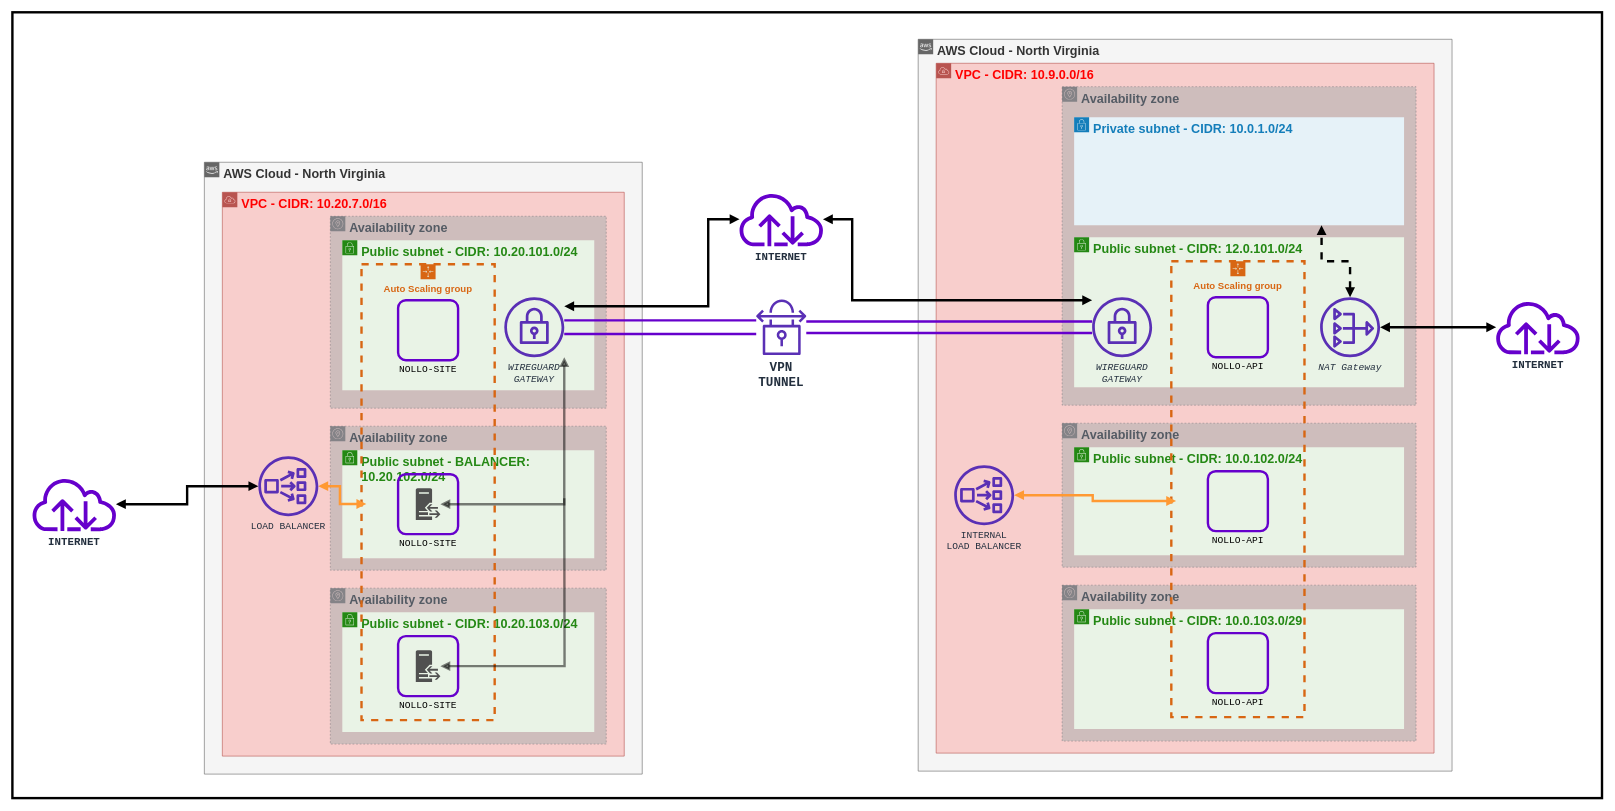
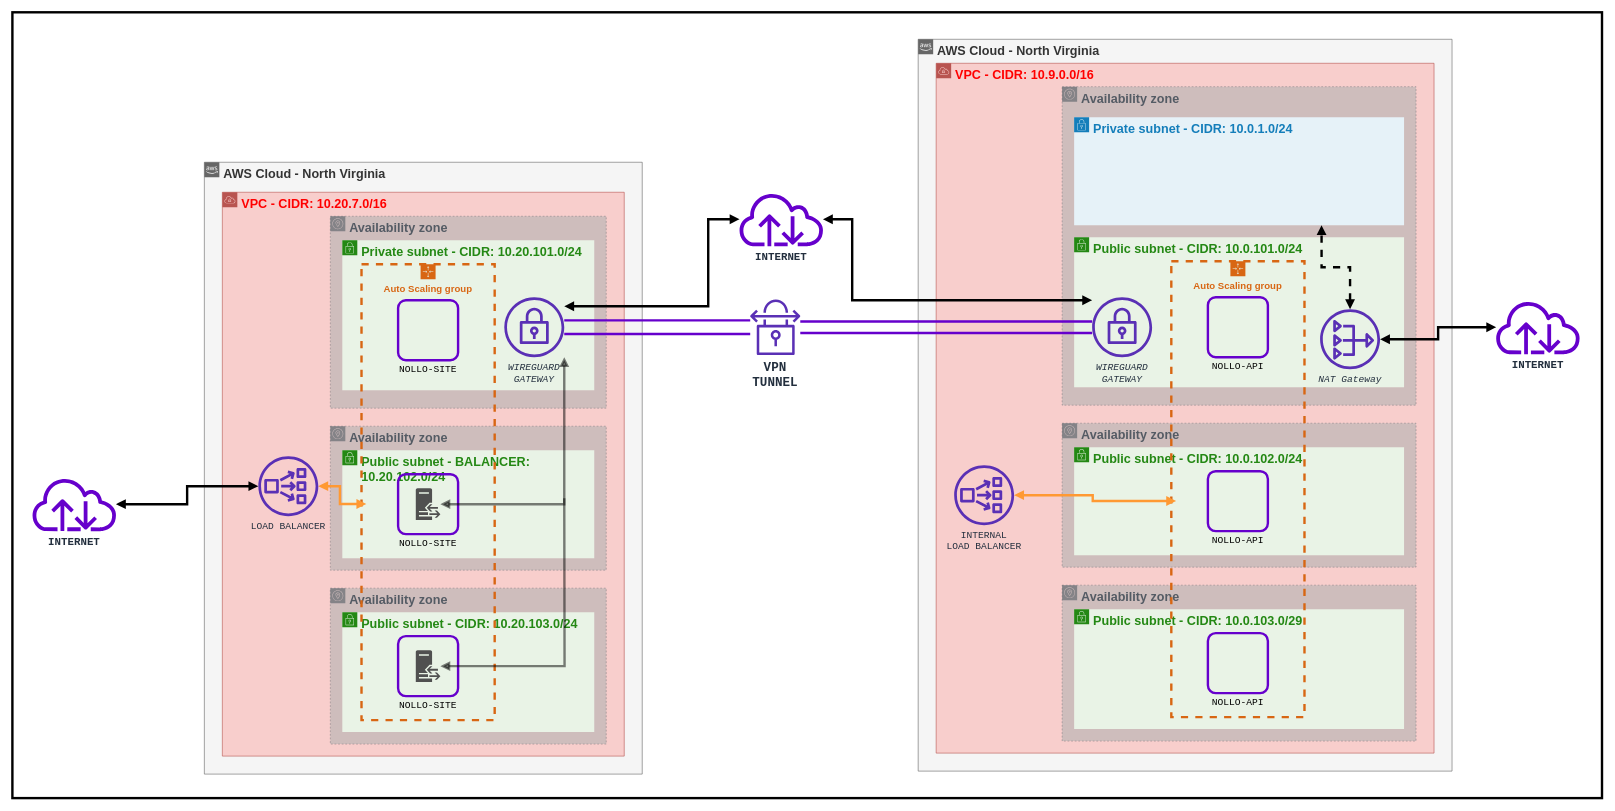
node "Public subnet - CIDR: 12.0.101.0/24": label "Public subnet - CIDR: 12.0.101.0/24" -> "Public subnet - CIDR: 10.0.101.0/24"
node "Public subnet - CIDR: 10.20.101.0/24": label "Public subnet - CIDR: 10.20.101.0/24" -> "Private subnet - CIDR: 10.20.101.0/24"
node "VPN TUNNEL": moved (781, 327) -> (775, 327)
node "NAT Gateway": moved (1350, 327) -> (1350, 339)
